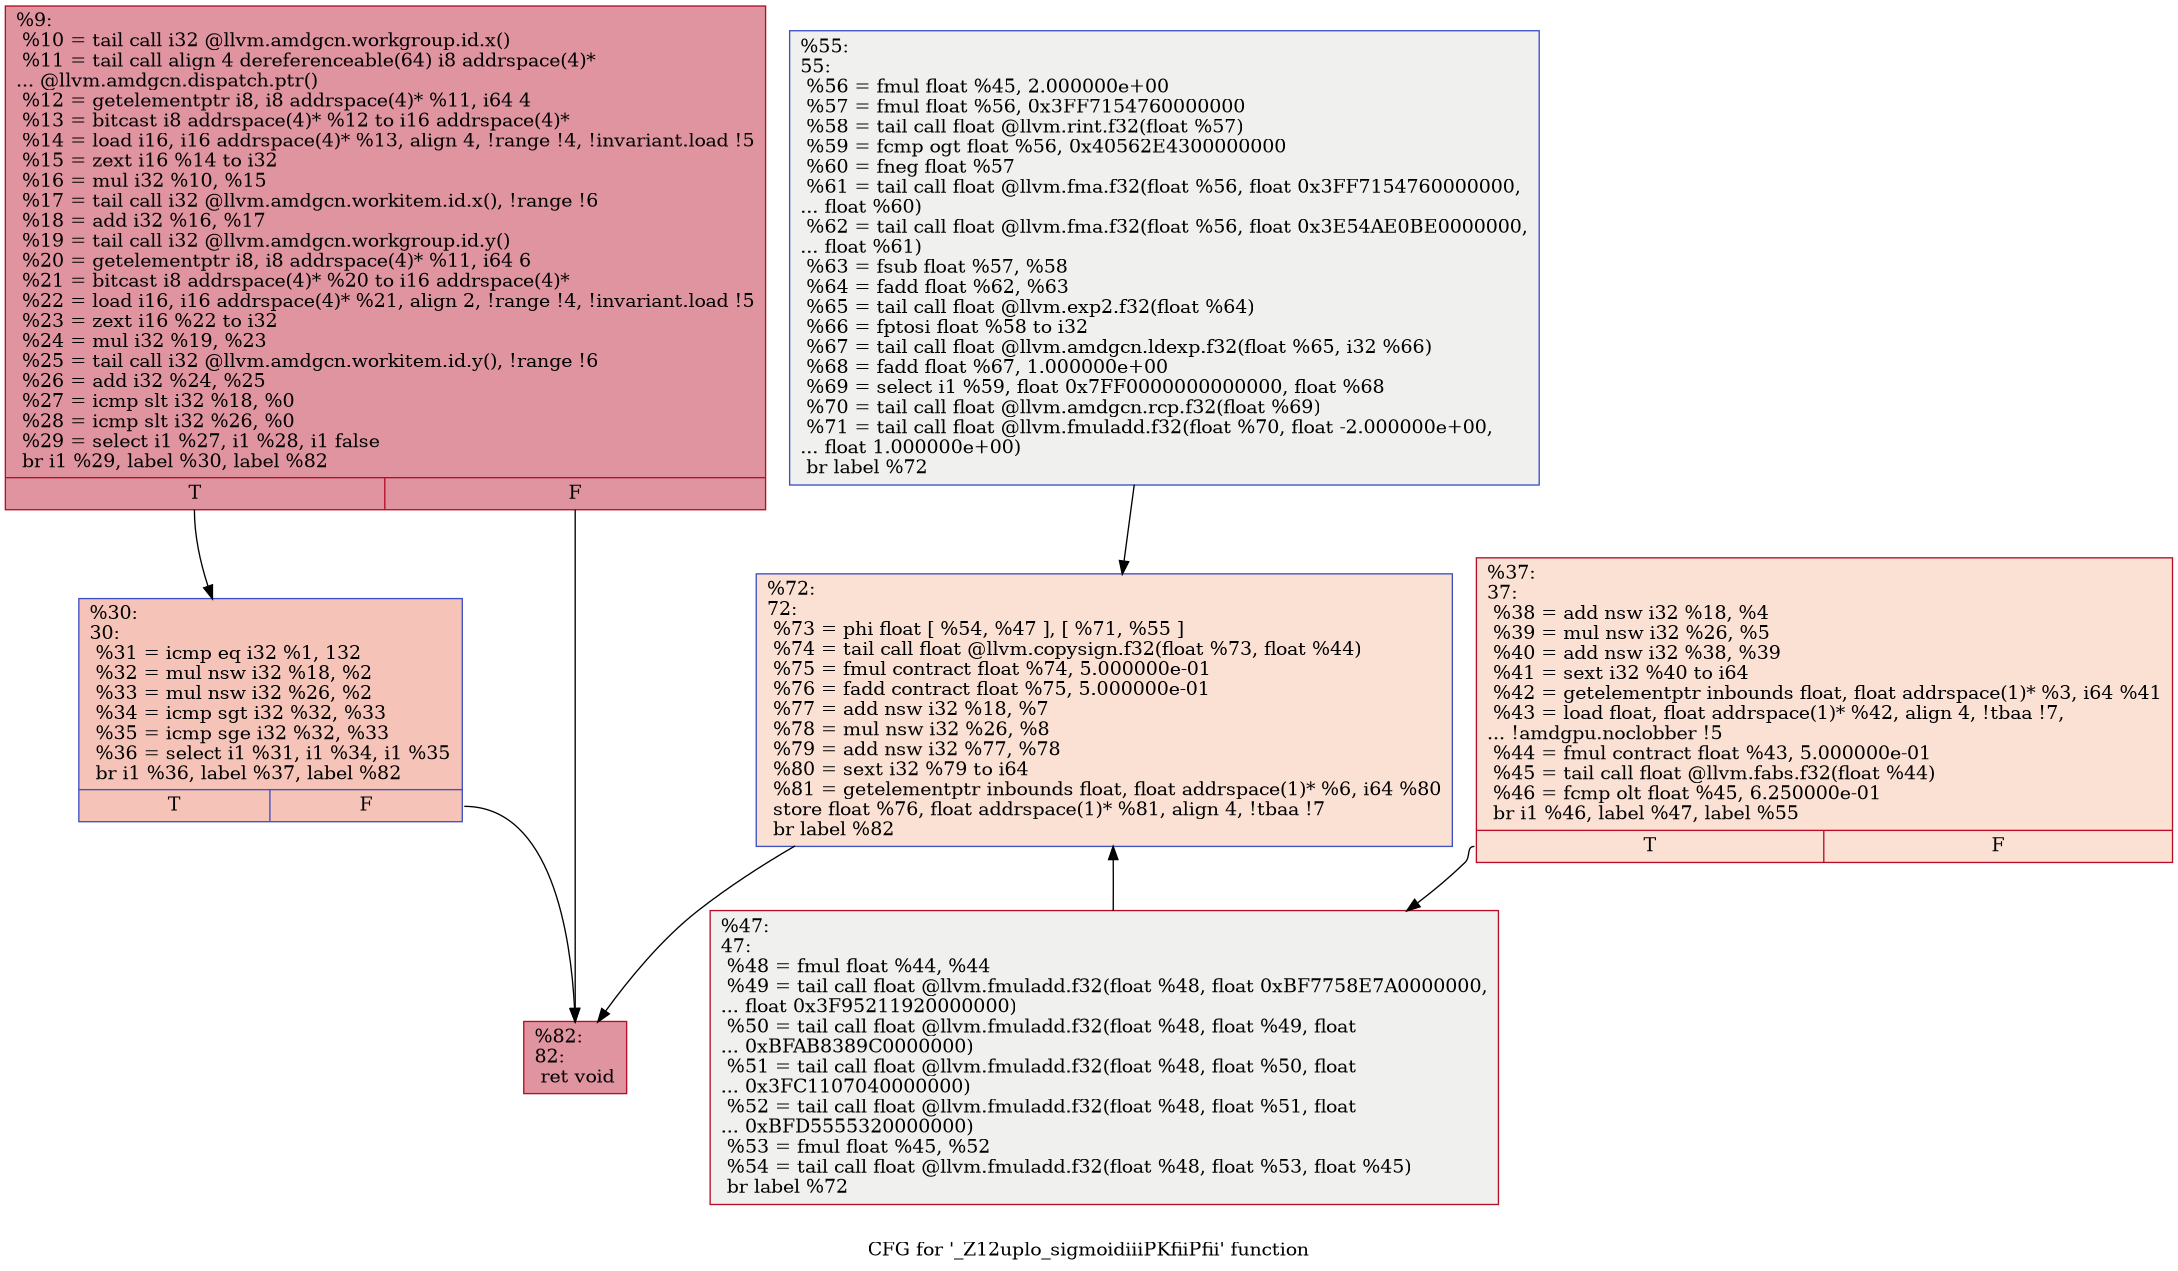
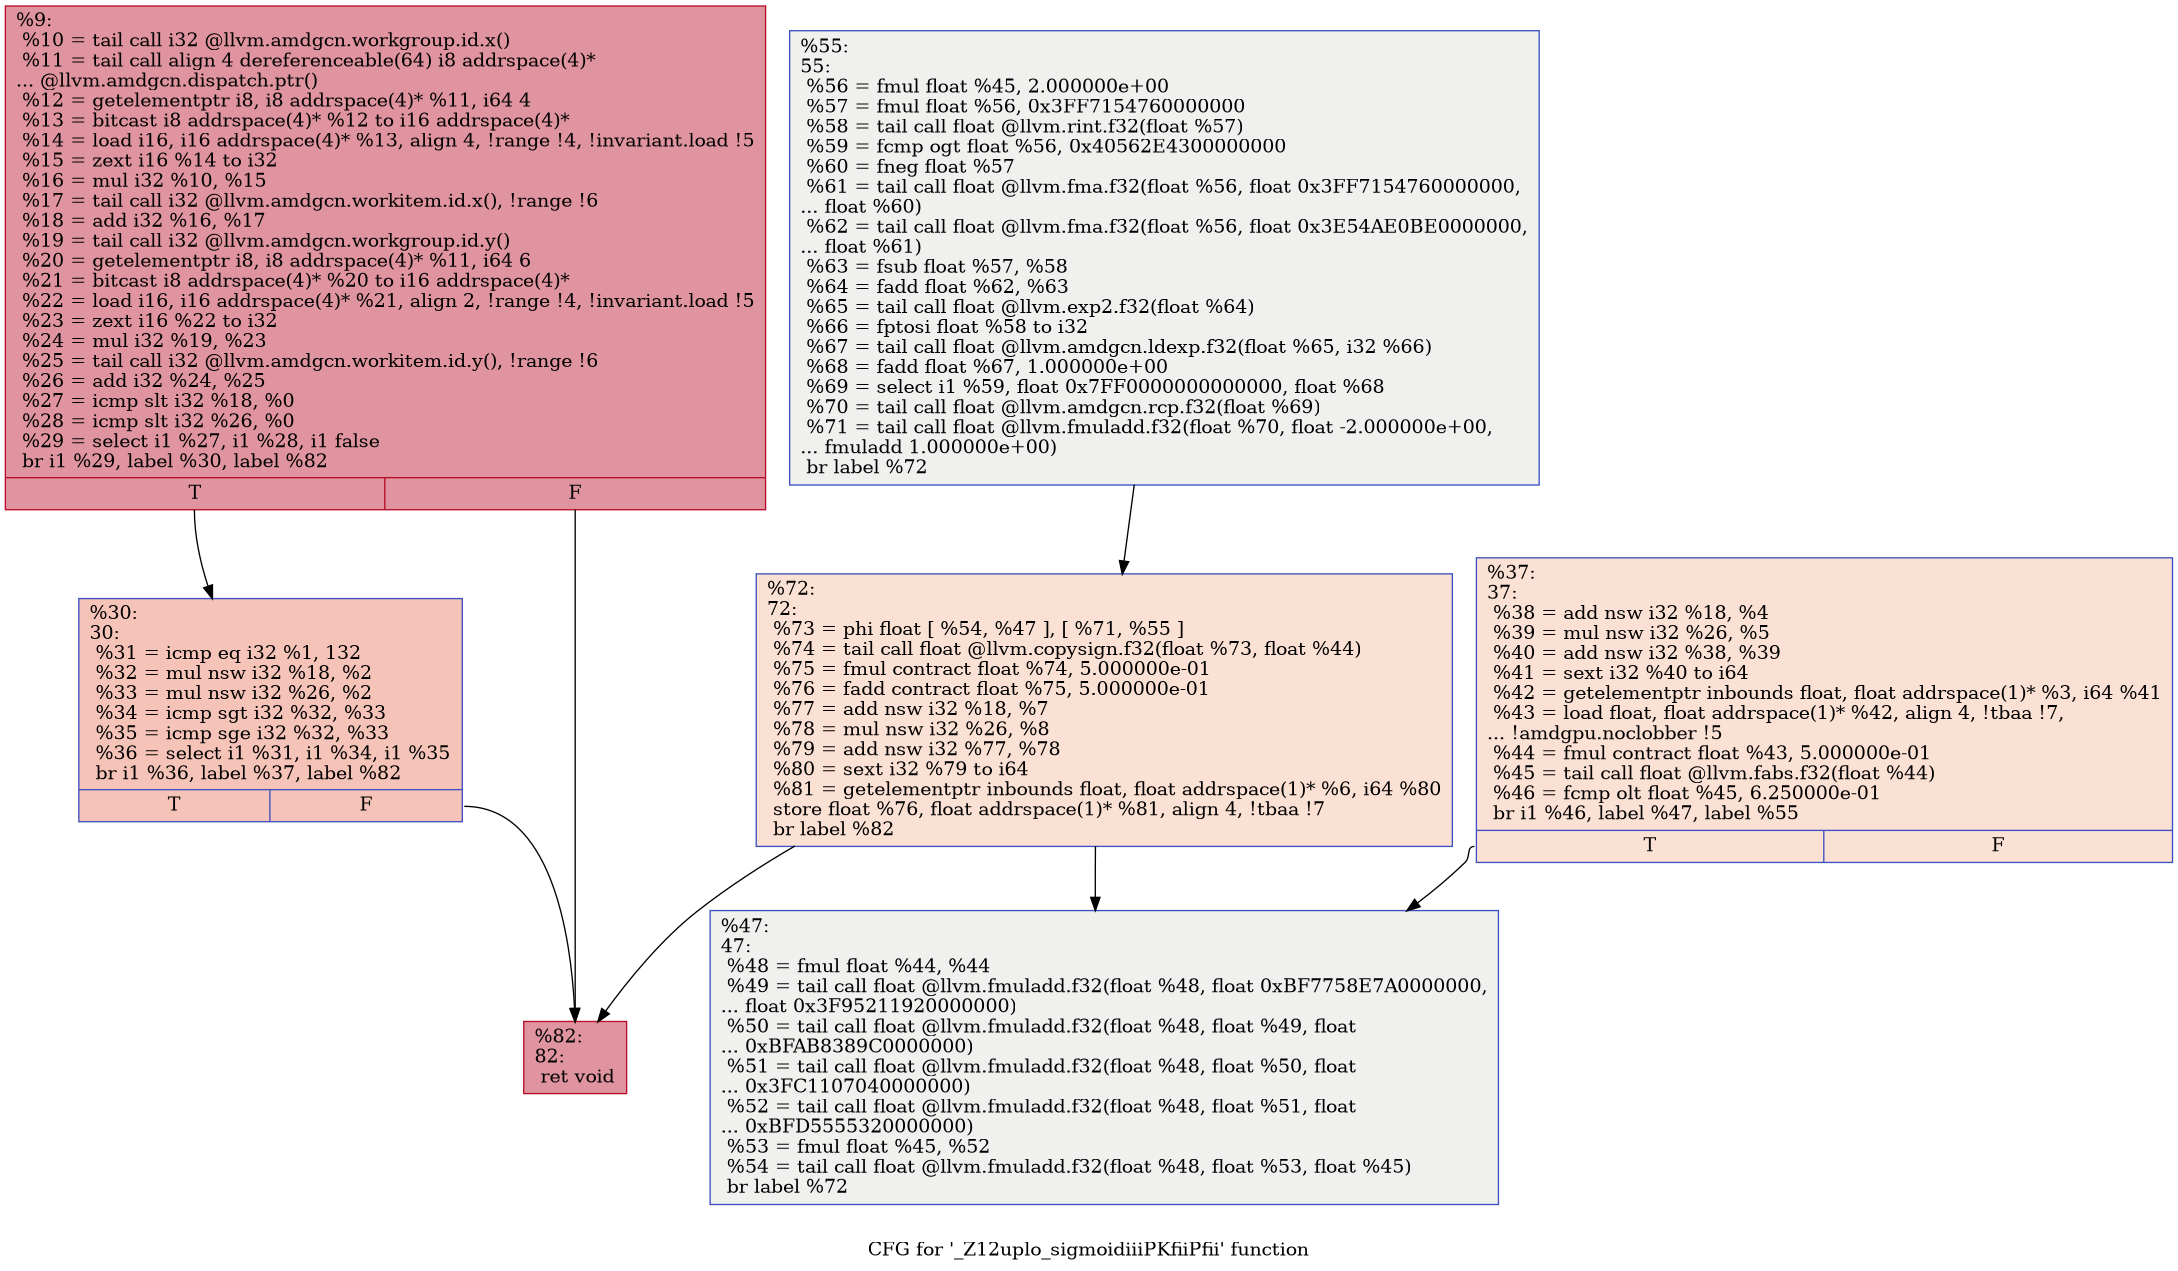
node "%55:": text "... float 1.000000e+00)" -> "... fmuladd 1.000000e+00)"
node "%37:": color #b70d28ff -> #3d50c3ff
edge "%47:" -> "%72:": reversed
node "%47:": color #b70d28ff -> #3d50c3ff
